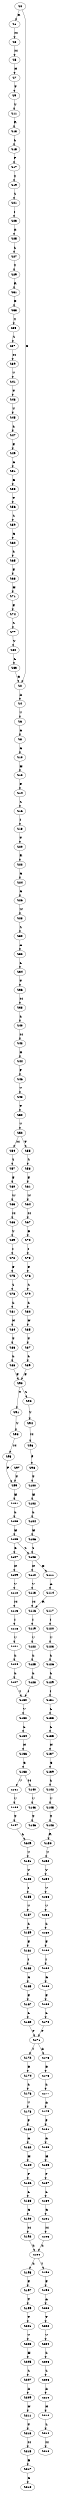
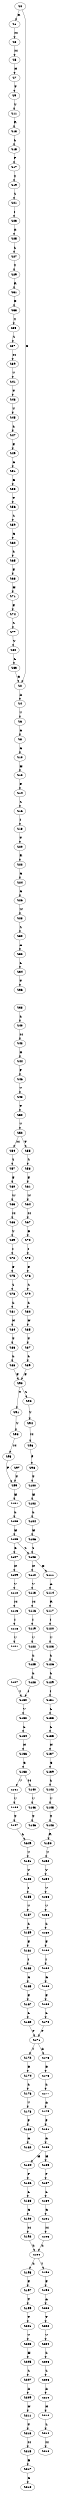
edge "S36" -> "S38": removed, label "M"
edge "S114" -> "S116": now "S114" -> "S117"
node "S124": removed
edge "S182" -> "S184": now "S183" -> "S184"
